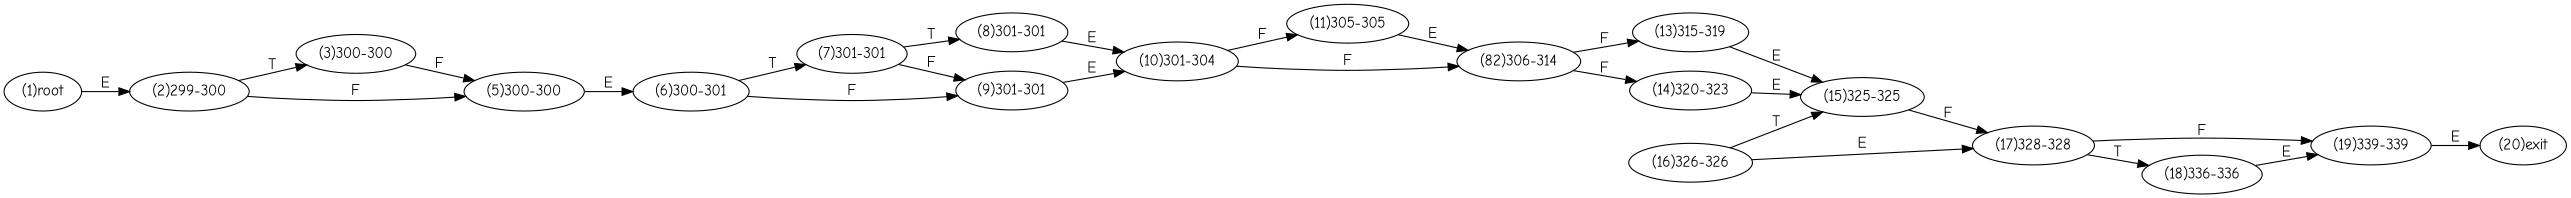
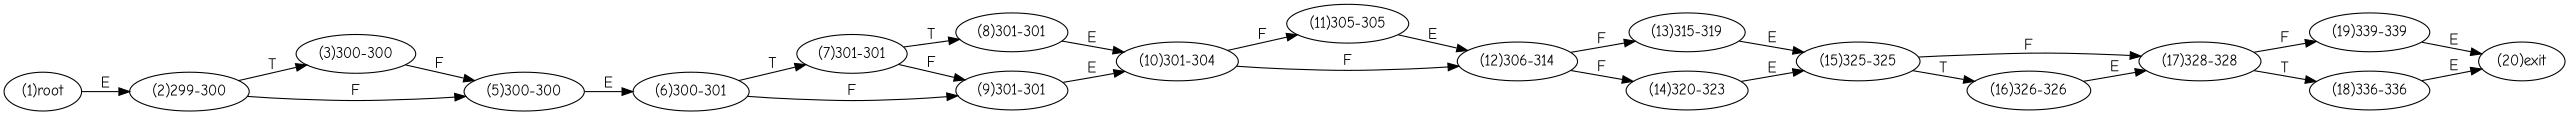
node "(82)306-314": label "(82)306-314" -> "(12)306-314"
edge "(16)326-326" -> "(15)325-325": reversed
edge "(18)336-336" -> "(19)339-339": now "(18)336-336" -> "(20)exit"
